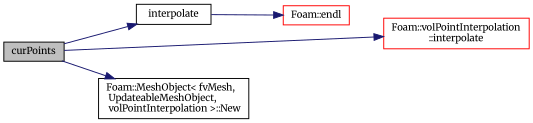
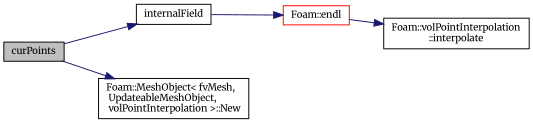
node "interpolate": label "interpolate" -> "internalField"
node "Foam::volPointInterpolation ::interpolate": color red -> black
edge "curPoints" -> "Foam::volPointInterpolation ::interpolate": now "Foam::endl" -> "Foam::volPointInterpolation ::interpolate"
